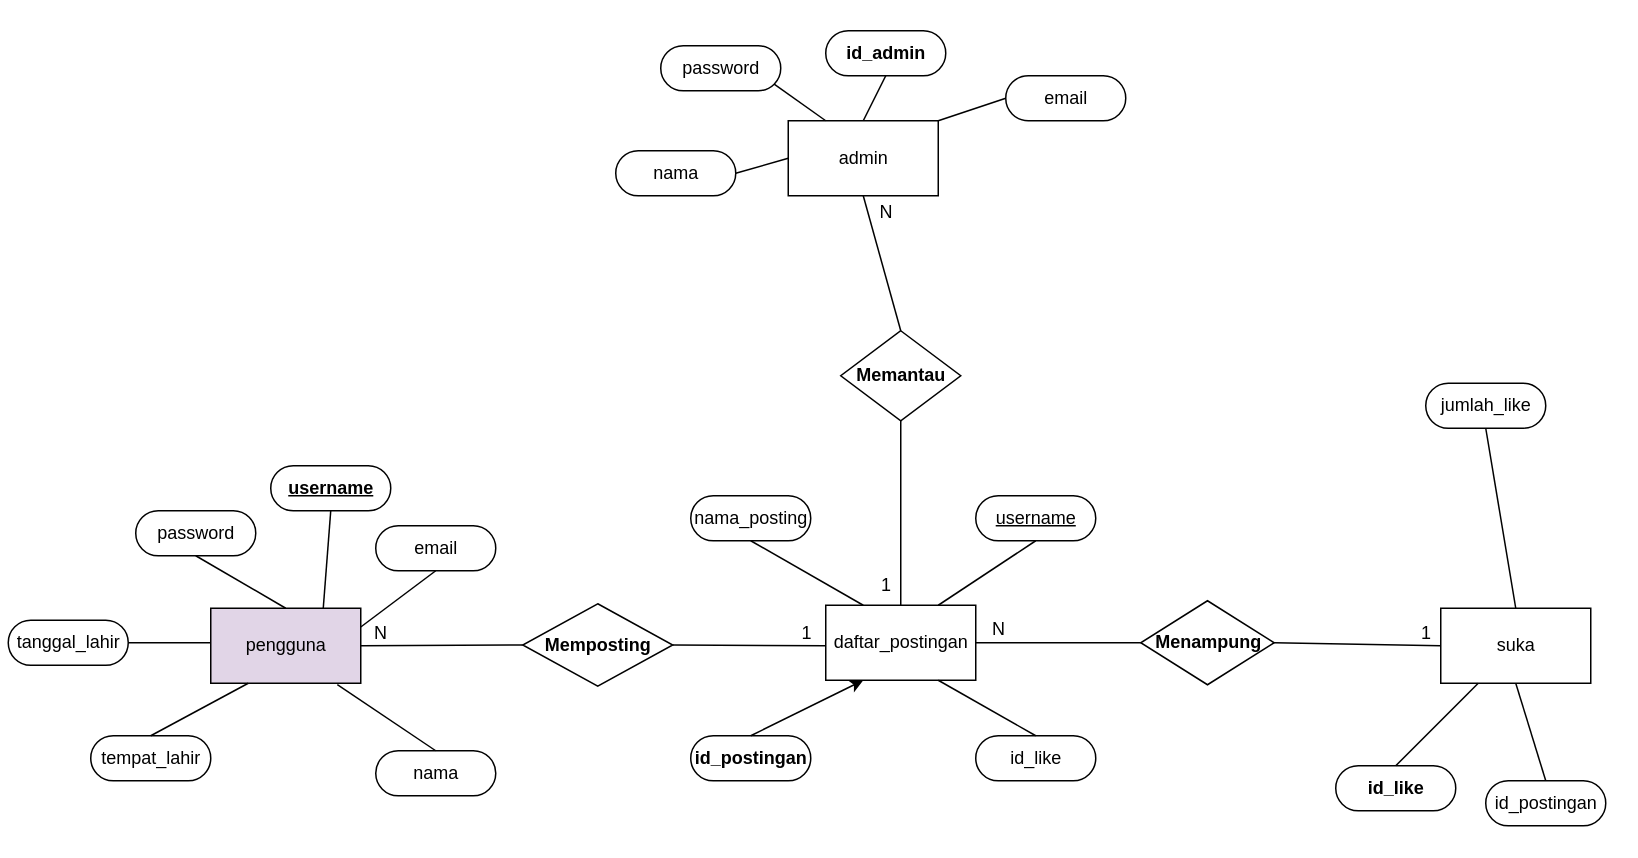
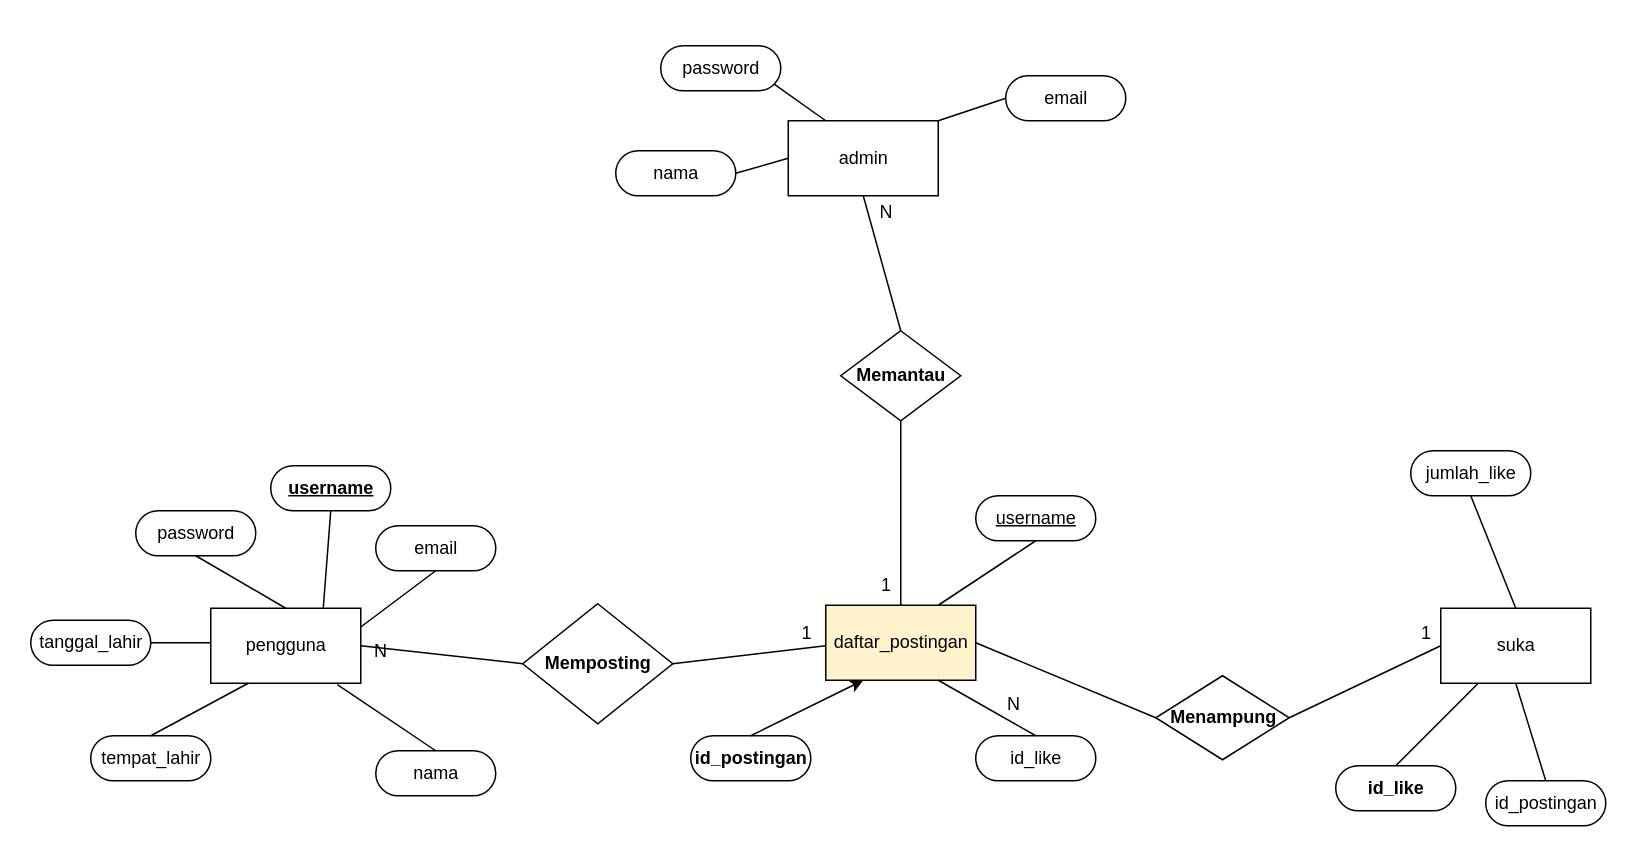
node "id_admin": removed
edge "id_admin" -- "admin": removed
node "jumlah_like": moved (1486, 406) -> (1471, 473)
node "nama_posting": removed
edge "nama_posting" -- "daftar_postingan": removed
node "tanggal_lahir": moved (68, 643) -> (91, 643)
node "daftar_postingan": fillcolor #ffffff -> #fff2cc
node "Menampung": moved (1208, 643) -> (1223, 718)
node "Memposting": size 150x83 -> 150x120
node "pengguna": fillcolor #e1d5e7 -> #ffffff
